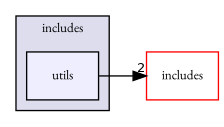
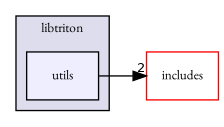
cluster "includes": label "includes" -> "libtriton"
